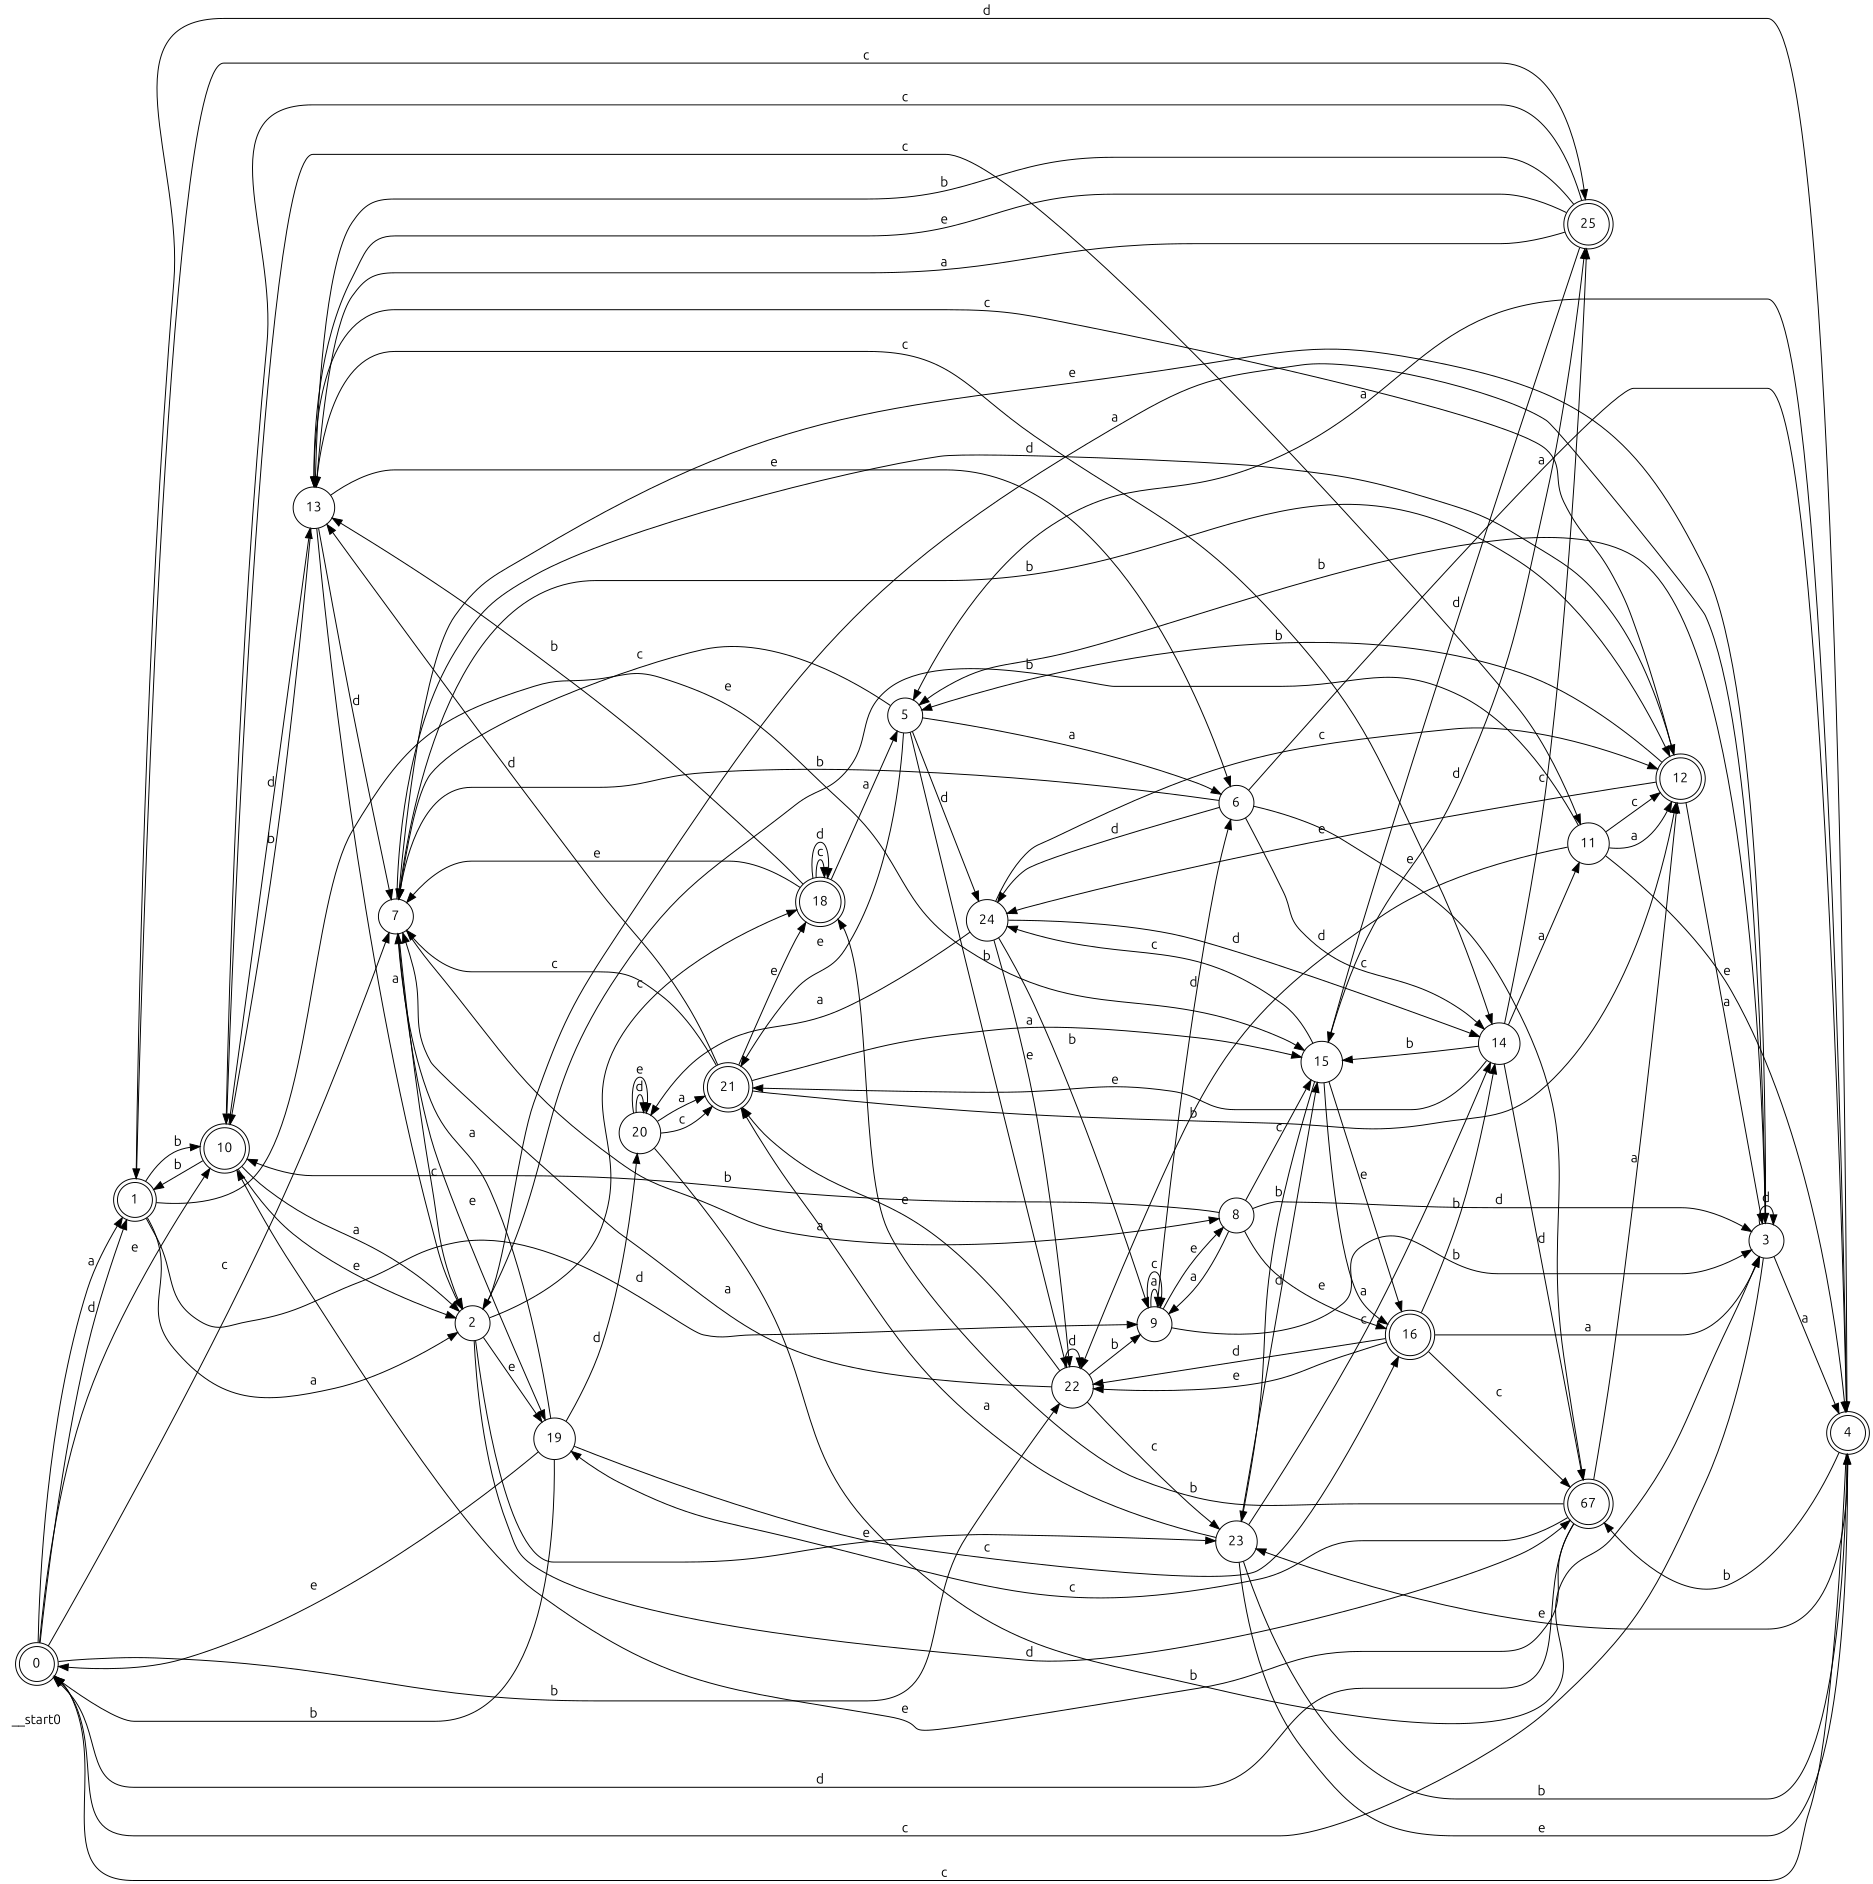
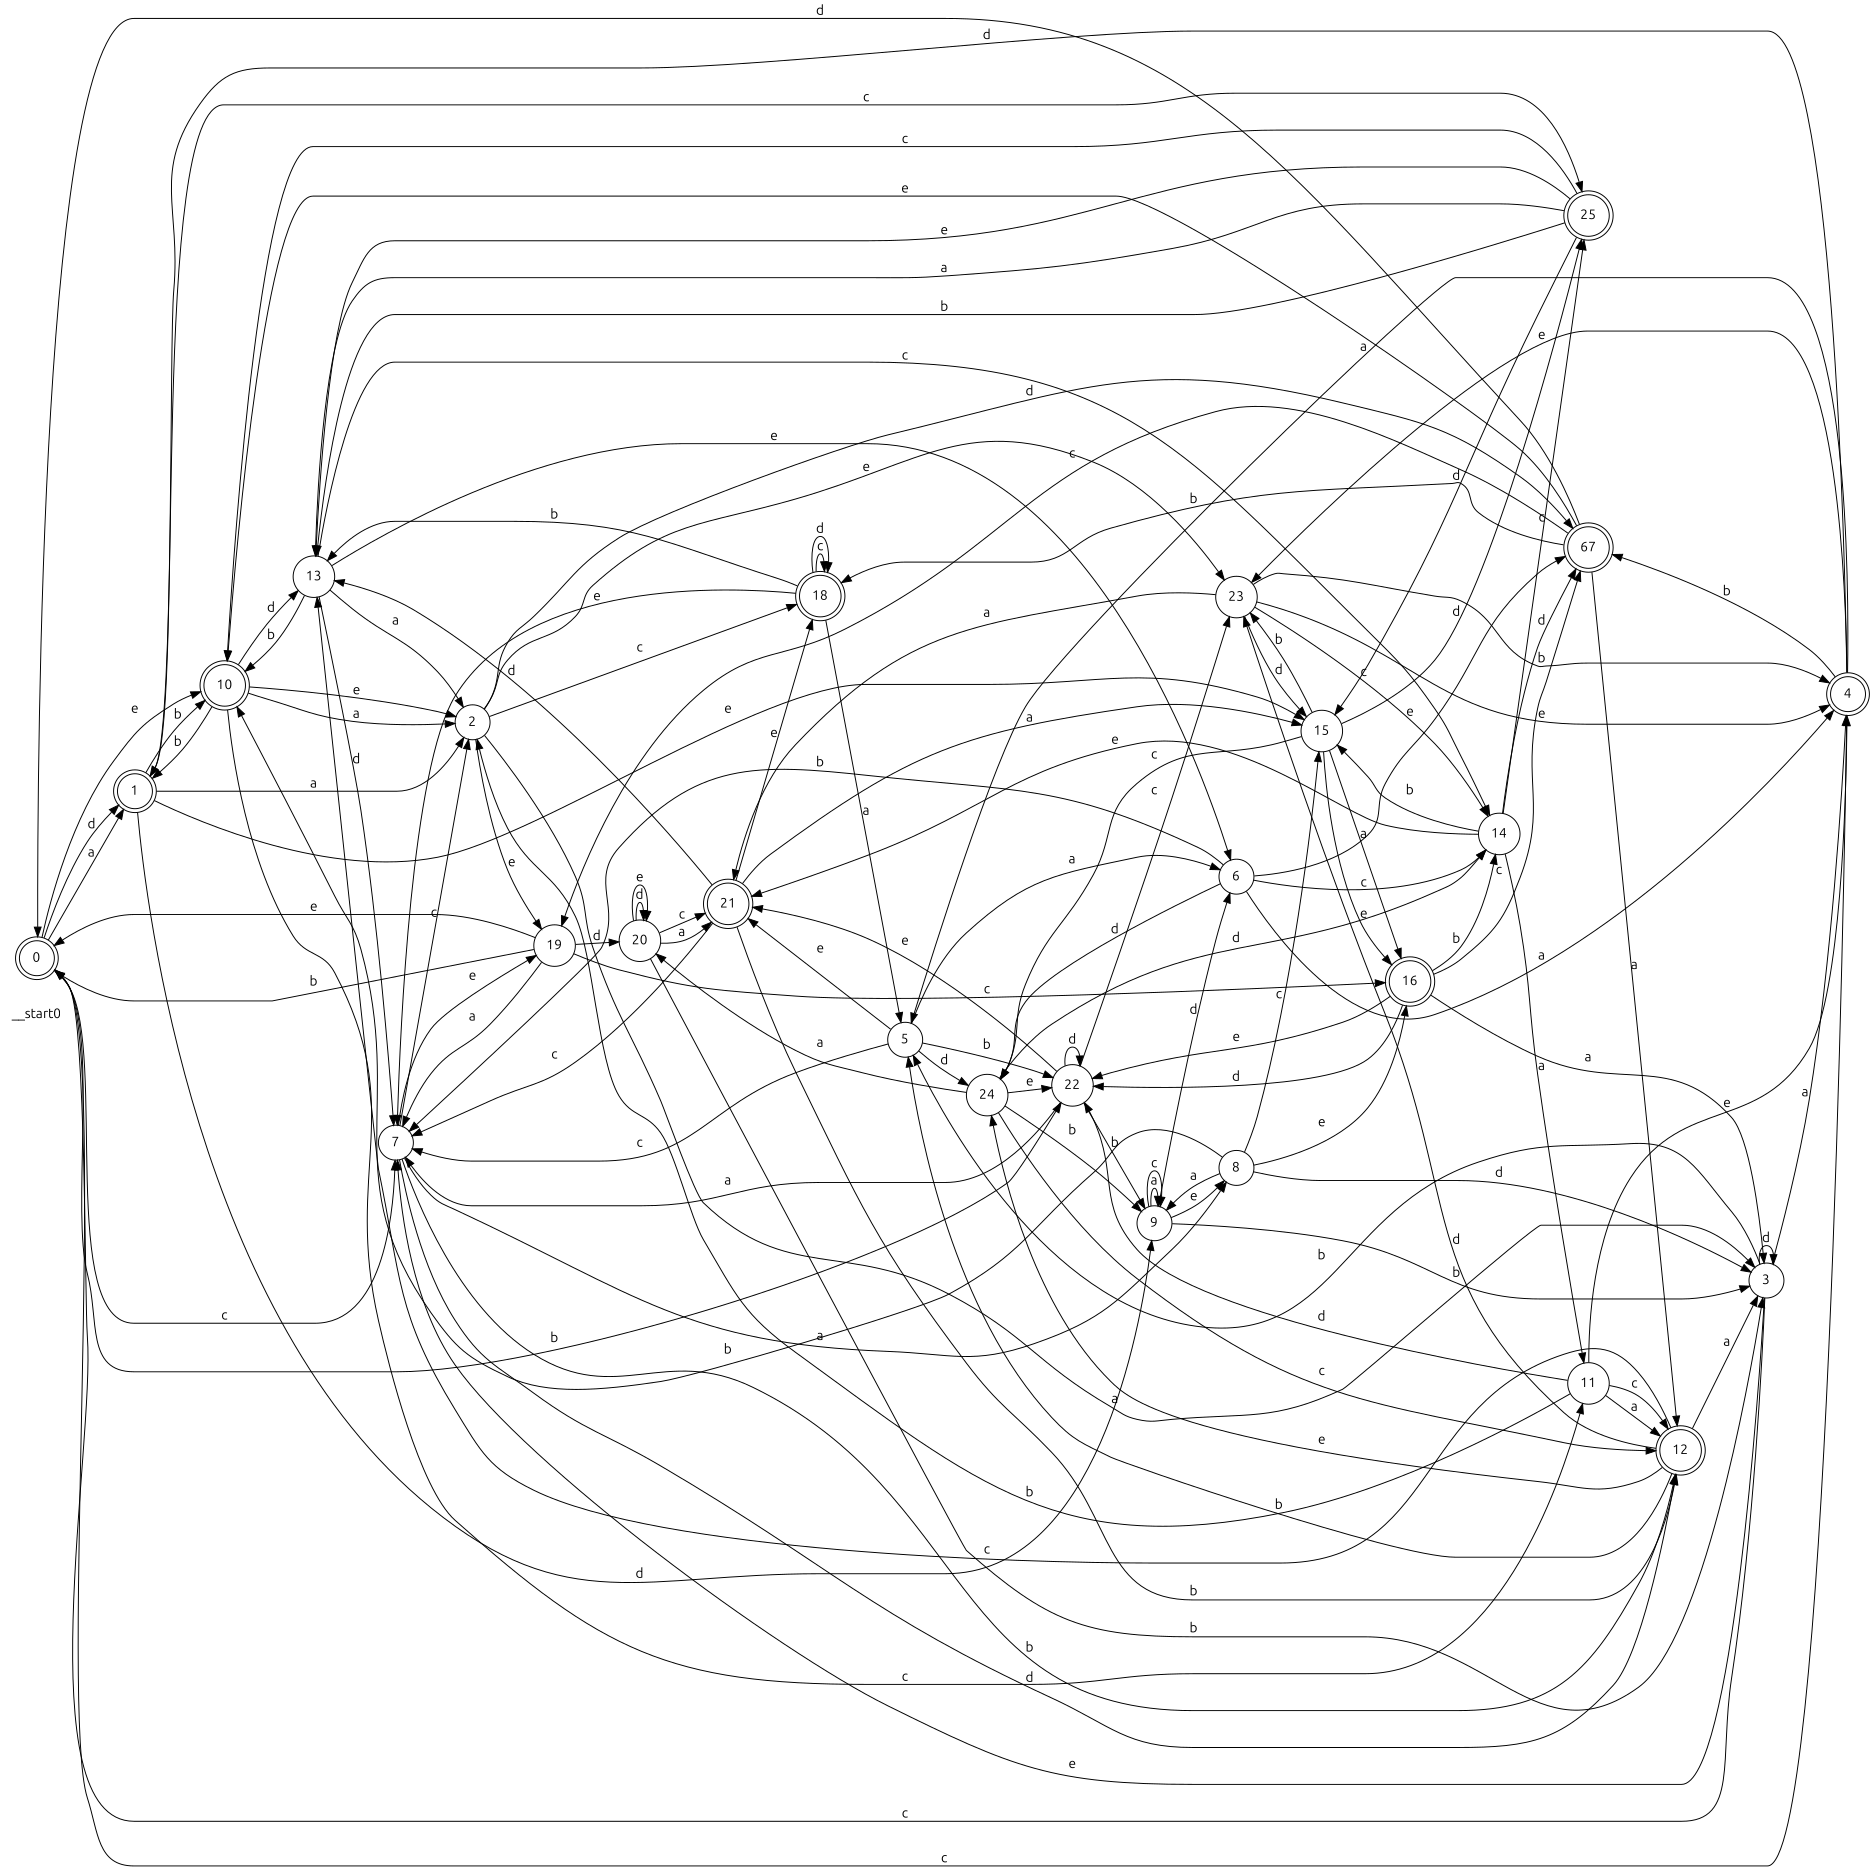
edge "12" -> "23": added, label "d"
